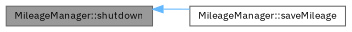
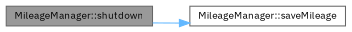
edge "MileageManager::saveMileage" -> "MileageManager::shutdown": reversed
